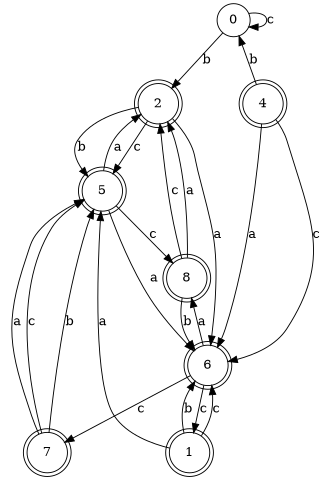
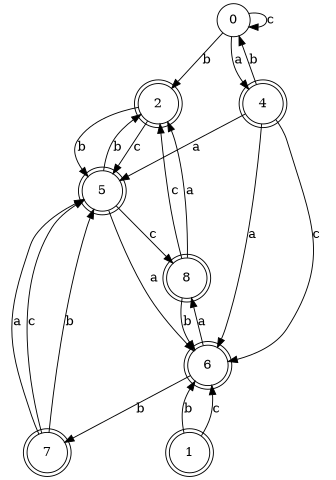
edge "0" -> "4": added, label "a"
edge "5" -> "2": label "a" -> "b"
edge "2" -> "6": removed, label "a"
edge "1" -> "5": now "4" -> "5"
edge "6" -> "1": removed, label "c"
edge "6" -> "7": label "c" -> "b"
